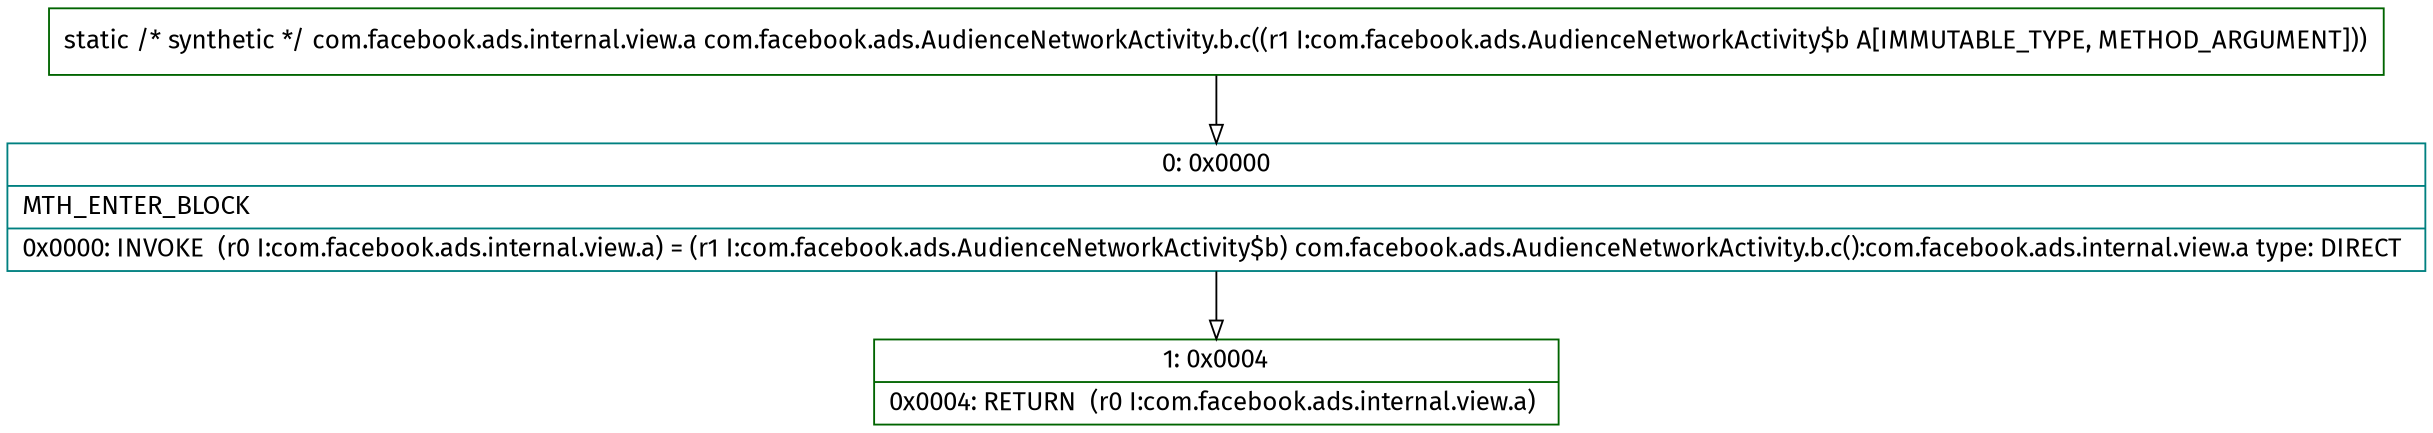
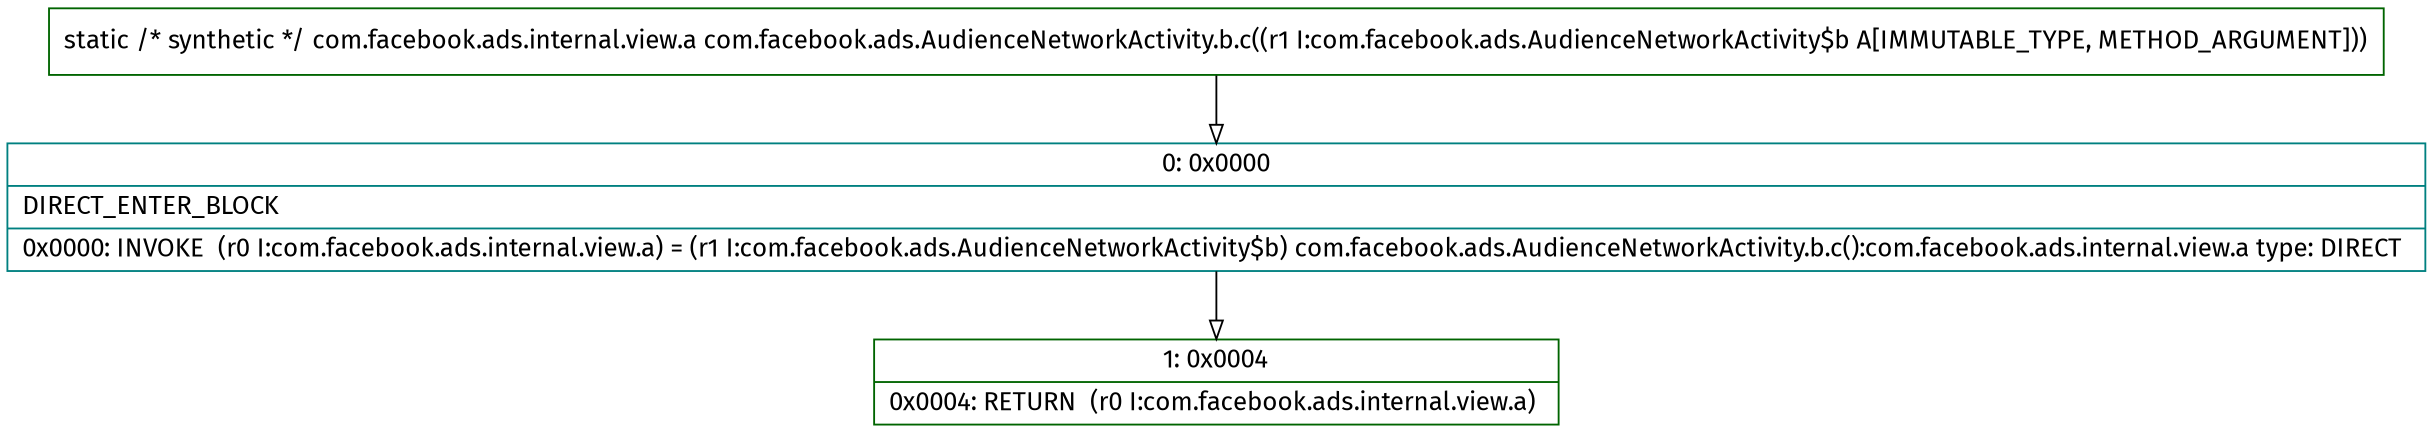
node "0: 0x0000": text "MTH_ENTER_BLOCK" -> "DIRECT_ENTER_BLOCK"
